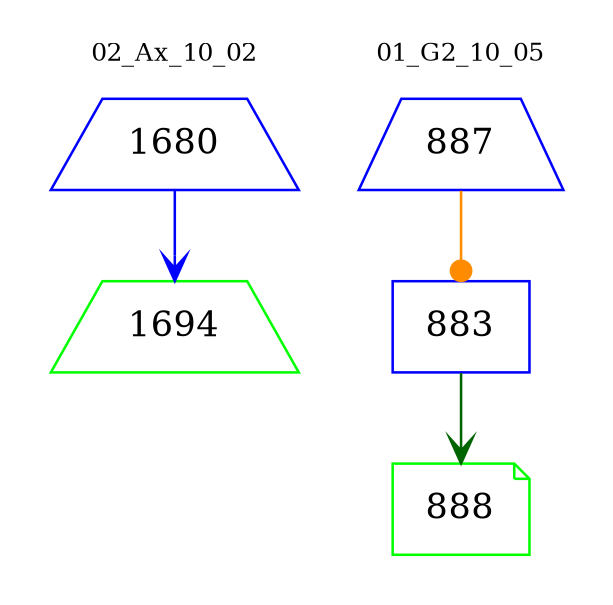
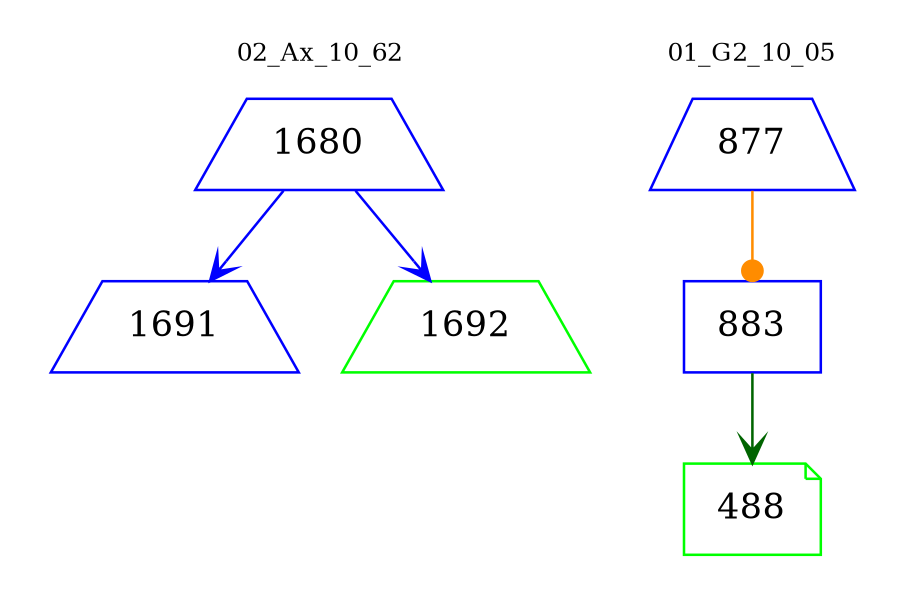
cluster "02_Ax_10_02": label "02_Ax_10_02" -> "02_Ax_10_62"
node "887": label "887" -> "877"
node "1691": added
node "1694": label "1694" -> "1692"
node "888": label "888" -> "488"
